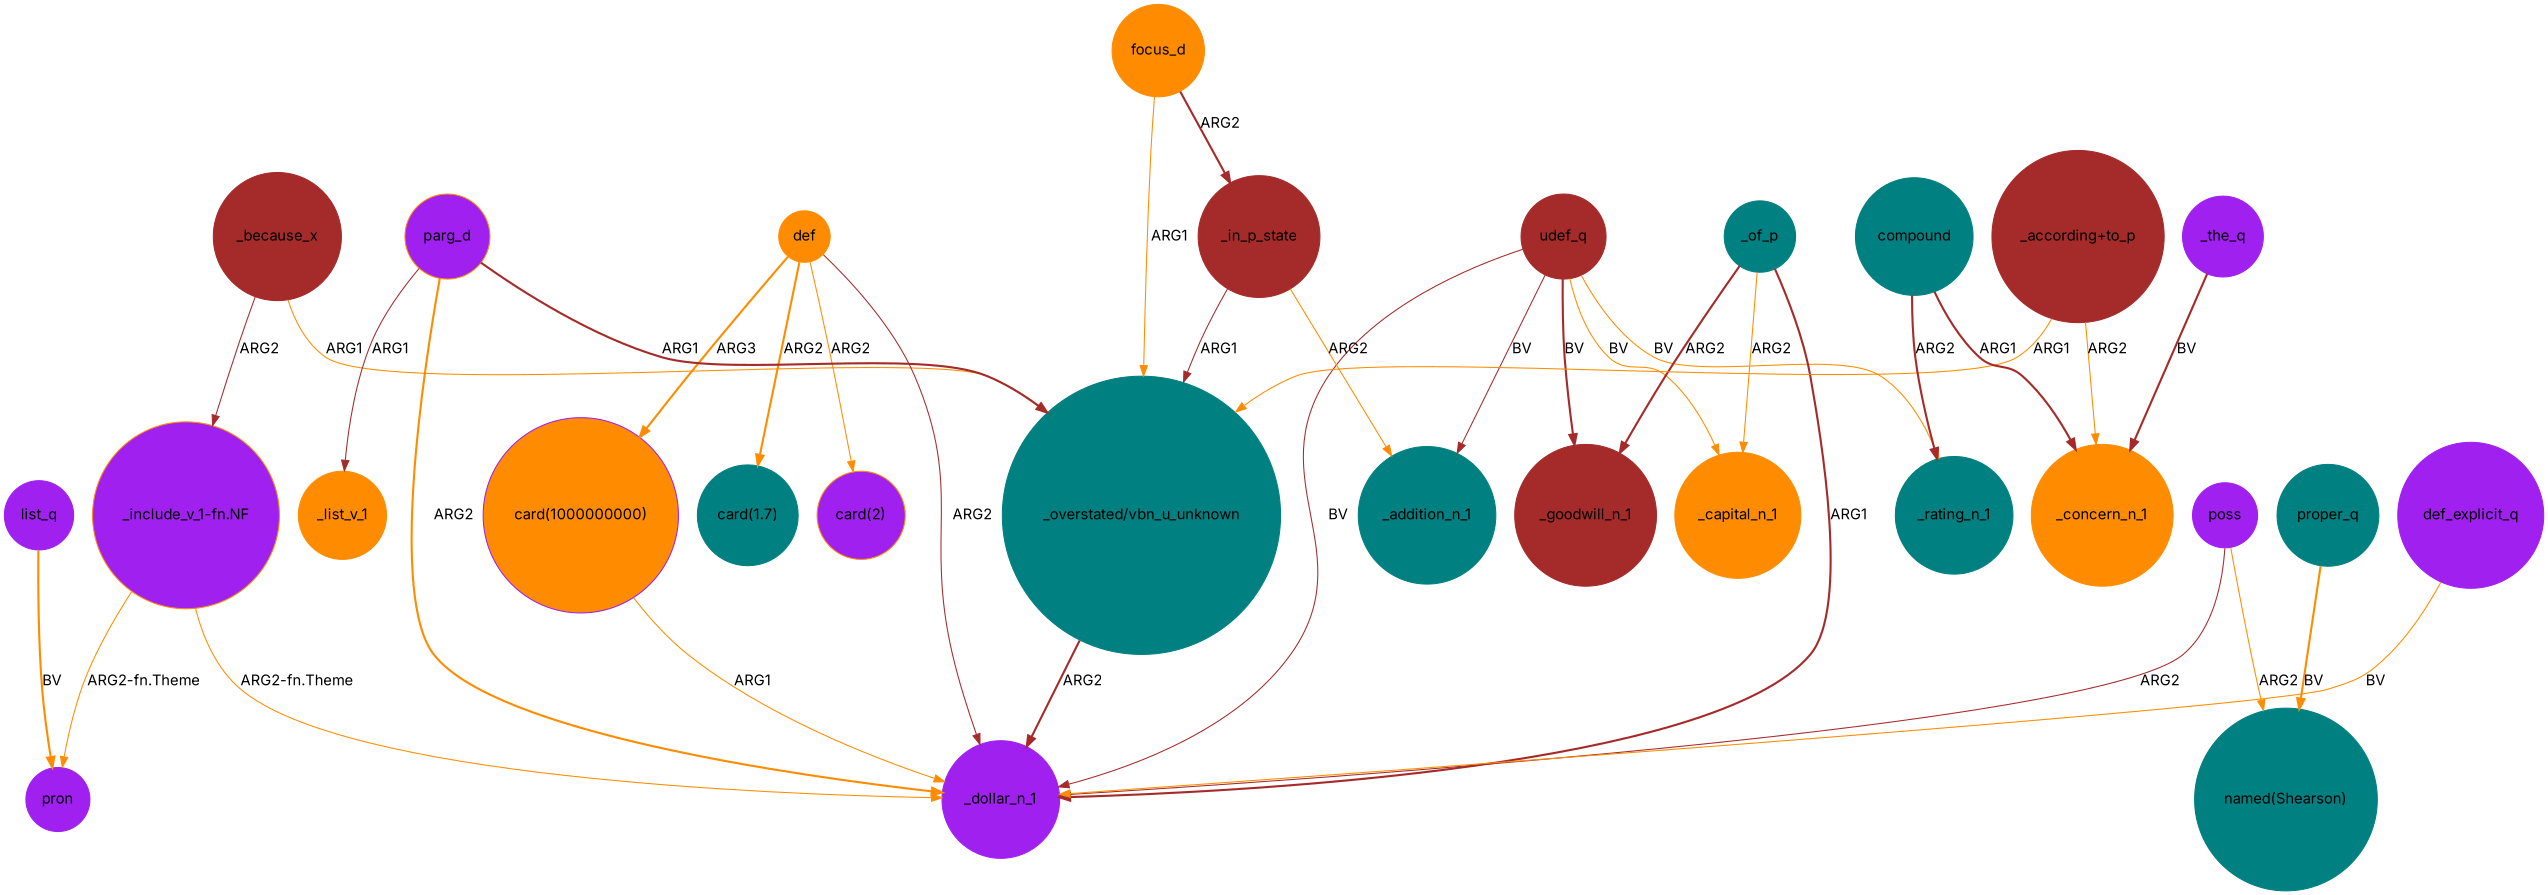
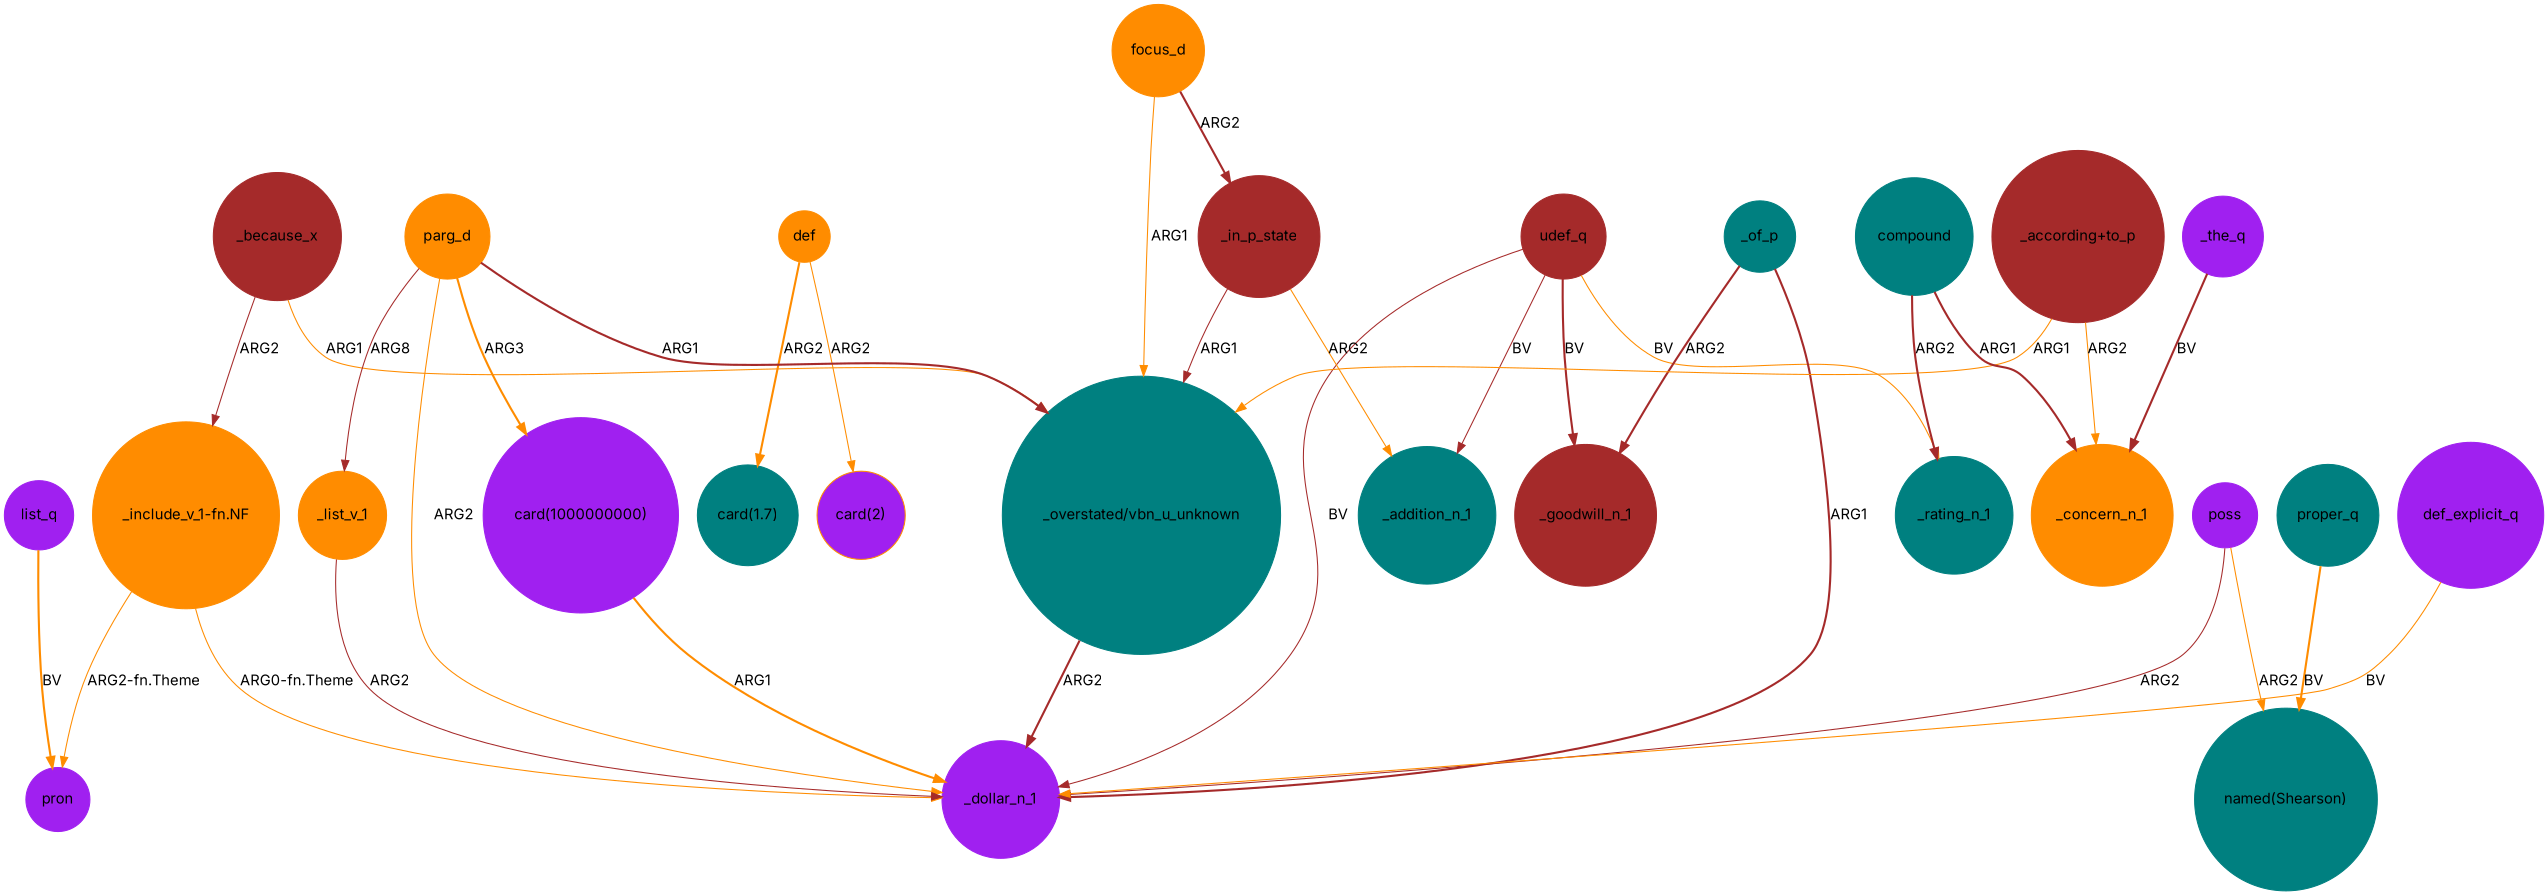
node "parg_d": fillcolor purple -> darkorange
edge "def" -> "card(1000000000)": now "parg_d" -> "card(1000000000)"
edge "parg_d" -> "_list_v_1": label "ARG1" -> "ARG8"
edge "def" -> "_dollar_n_1": now "_list_v_1" -> "_dollar_n_1"
node "_include_v_1-fn.NF": fillcolor purple -> darkorange
node "card(1000000000)": fillcolor darkorange -> purple
node "_capital_n_1": removed
edge "_include_v_1-fn.NF" -> "_dollar_n_1": label "ARG2-fn.Theme" -> "ARG0-fn.Theme"
edge "parg_d" -> "_dollar_n_1": style bold -> solid
edge "card(1000000000)" -> "_dollar_n_1": style solid -> bold
